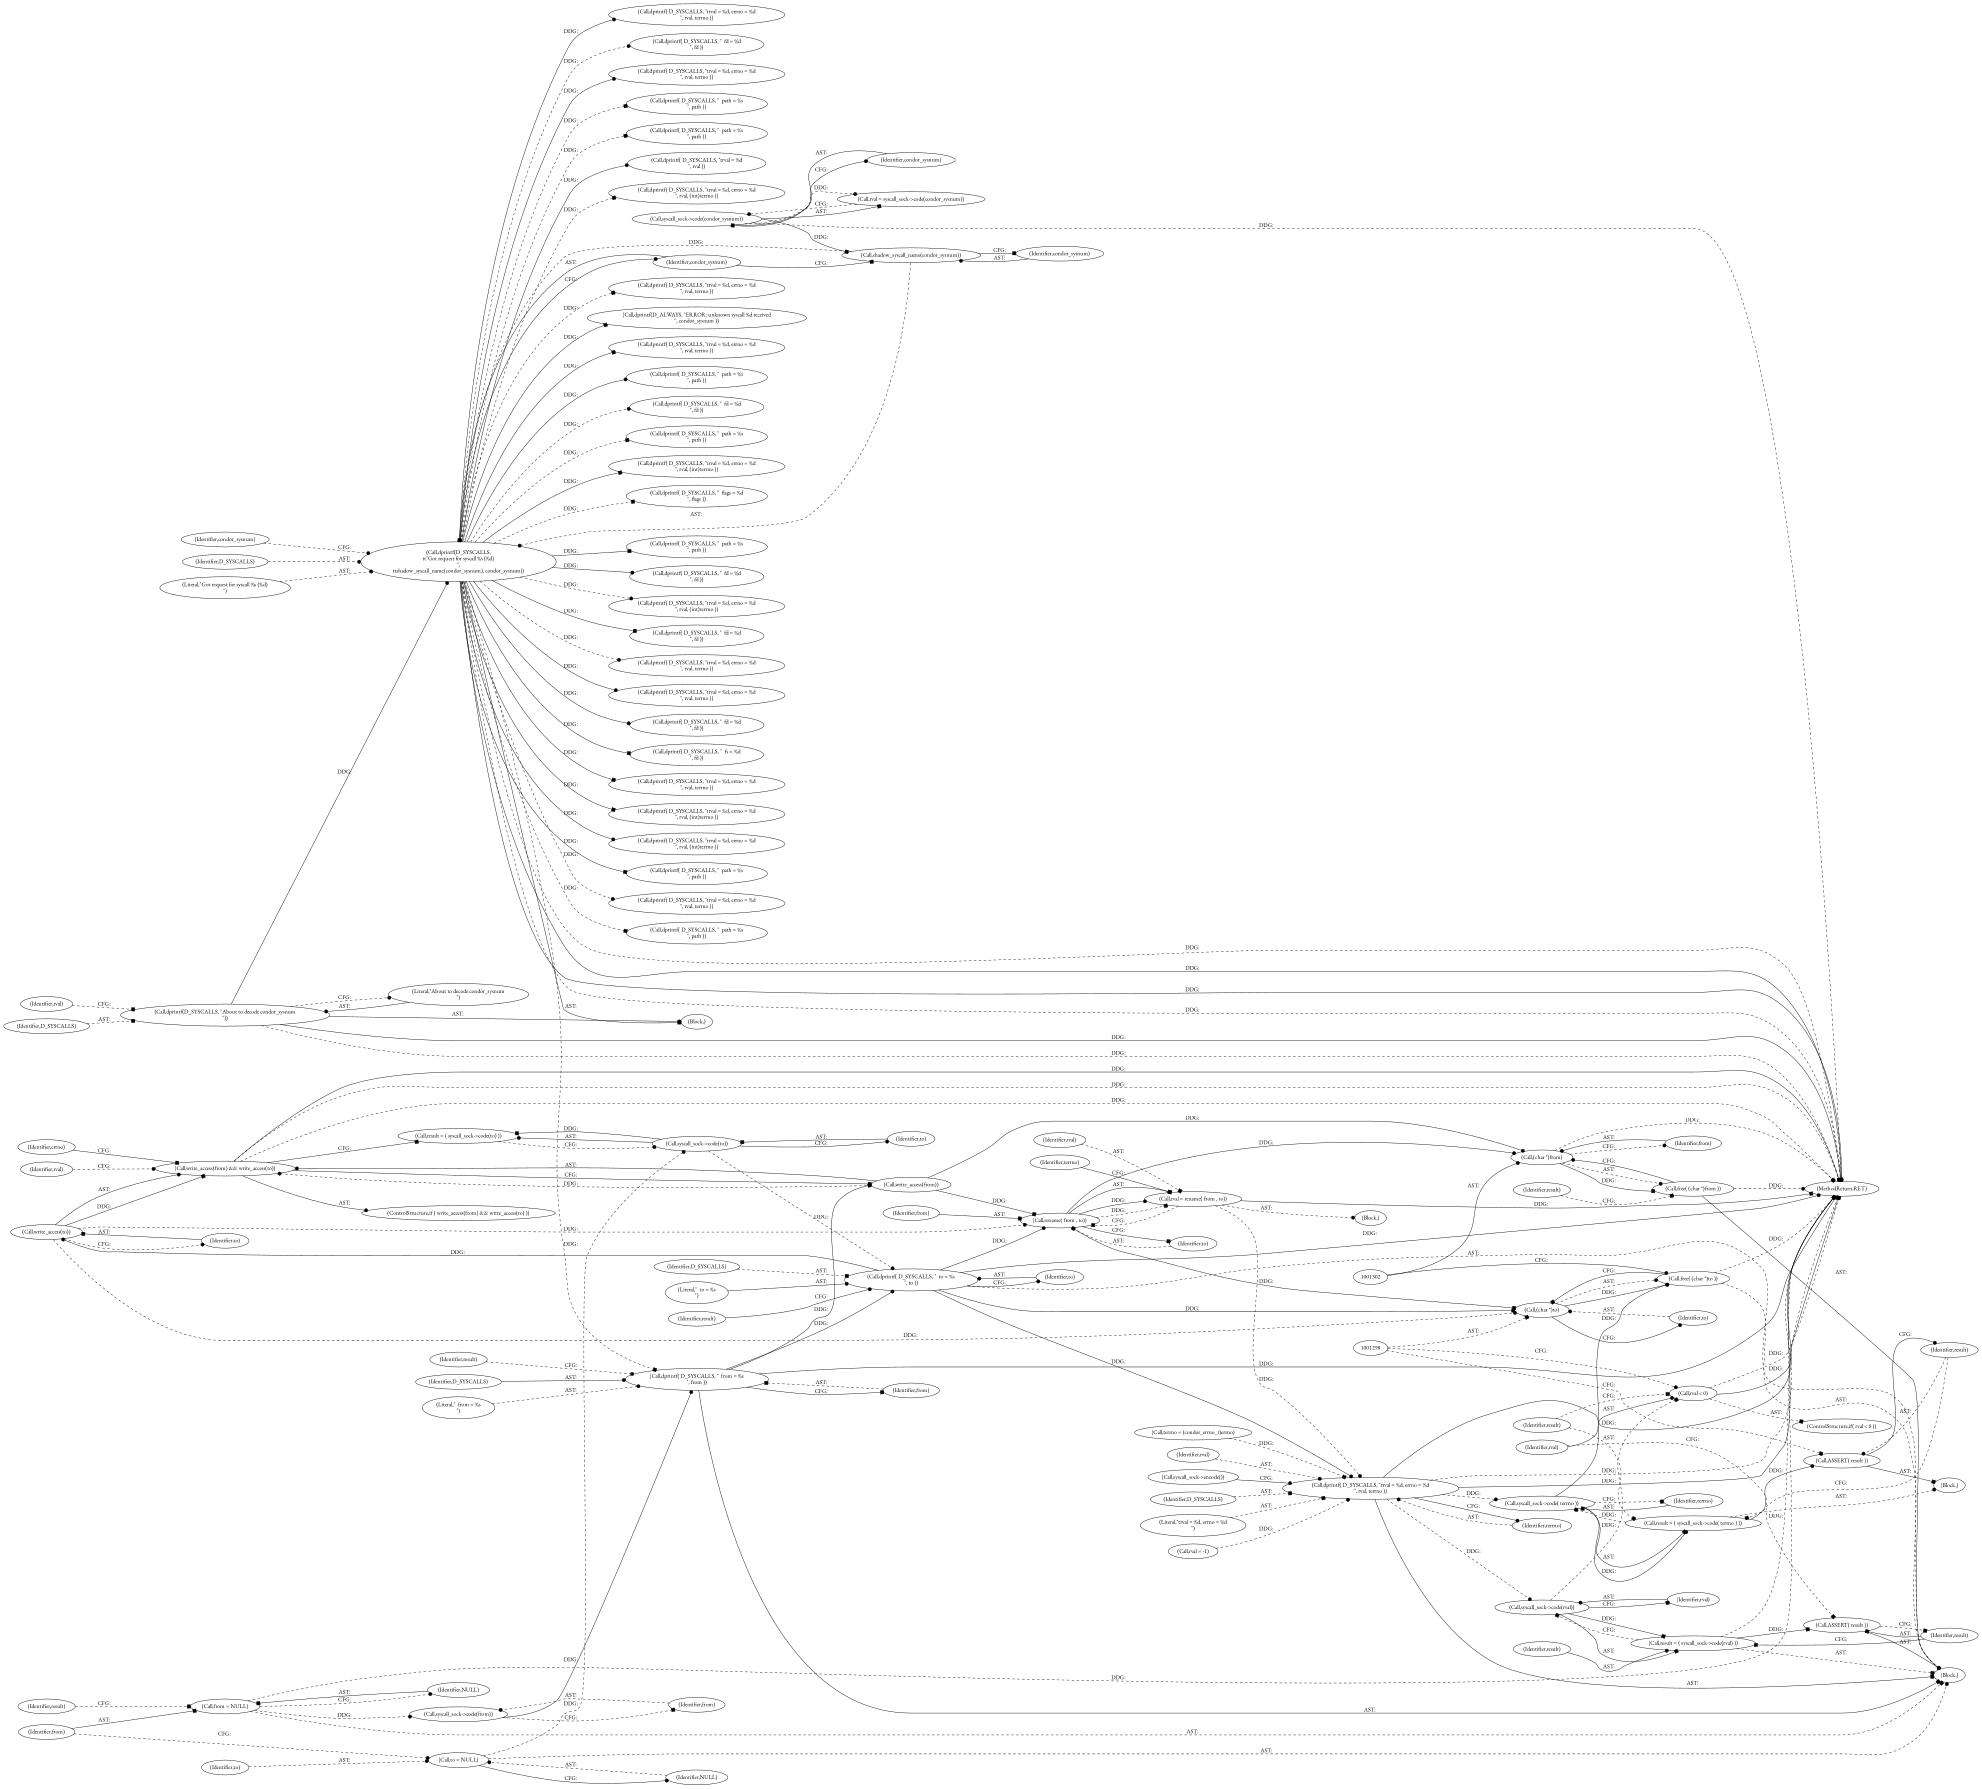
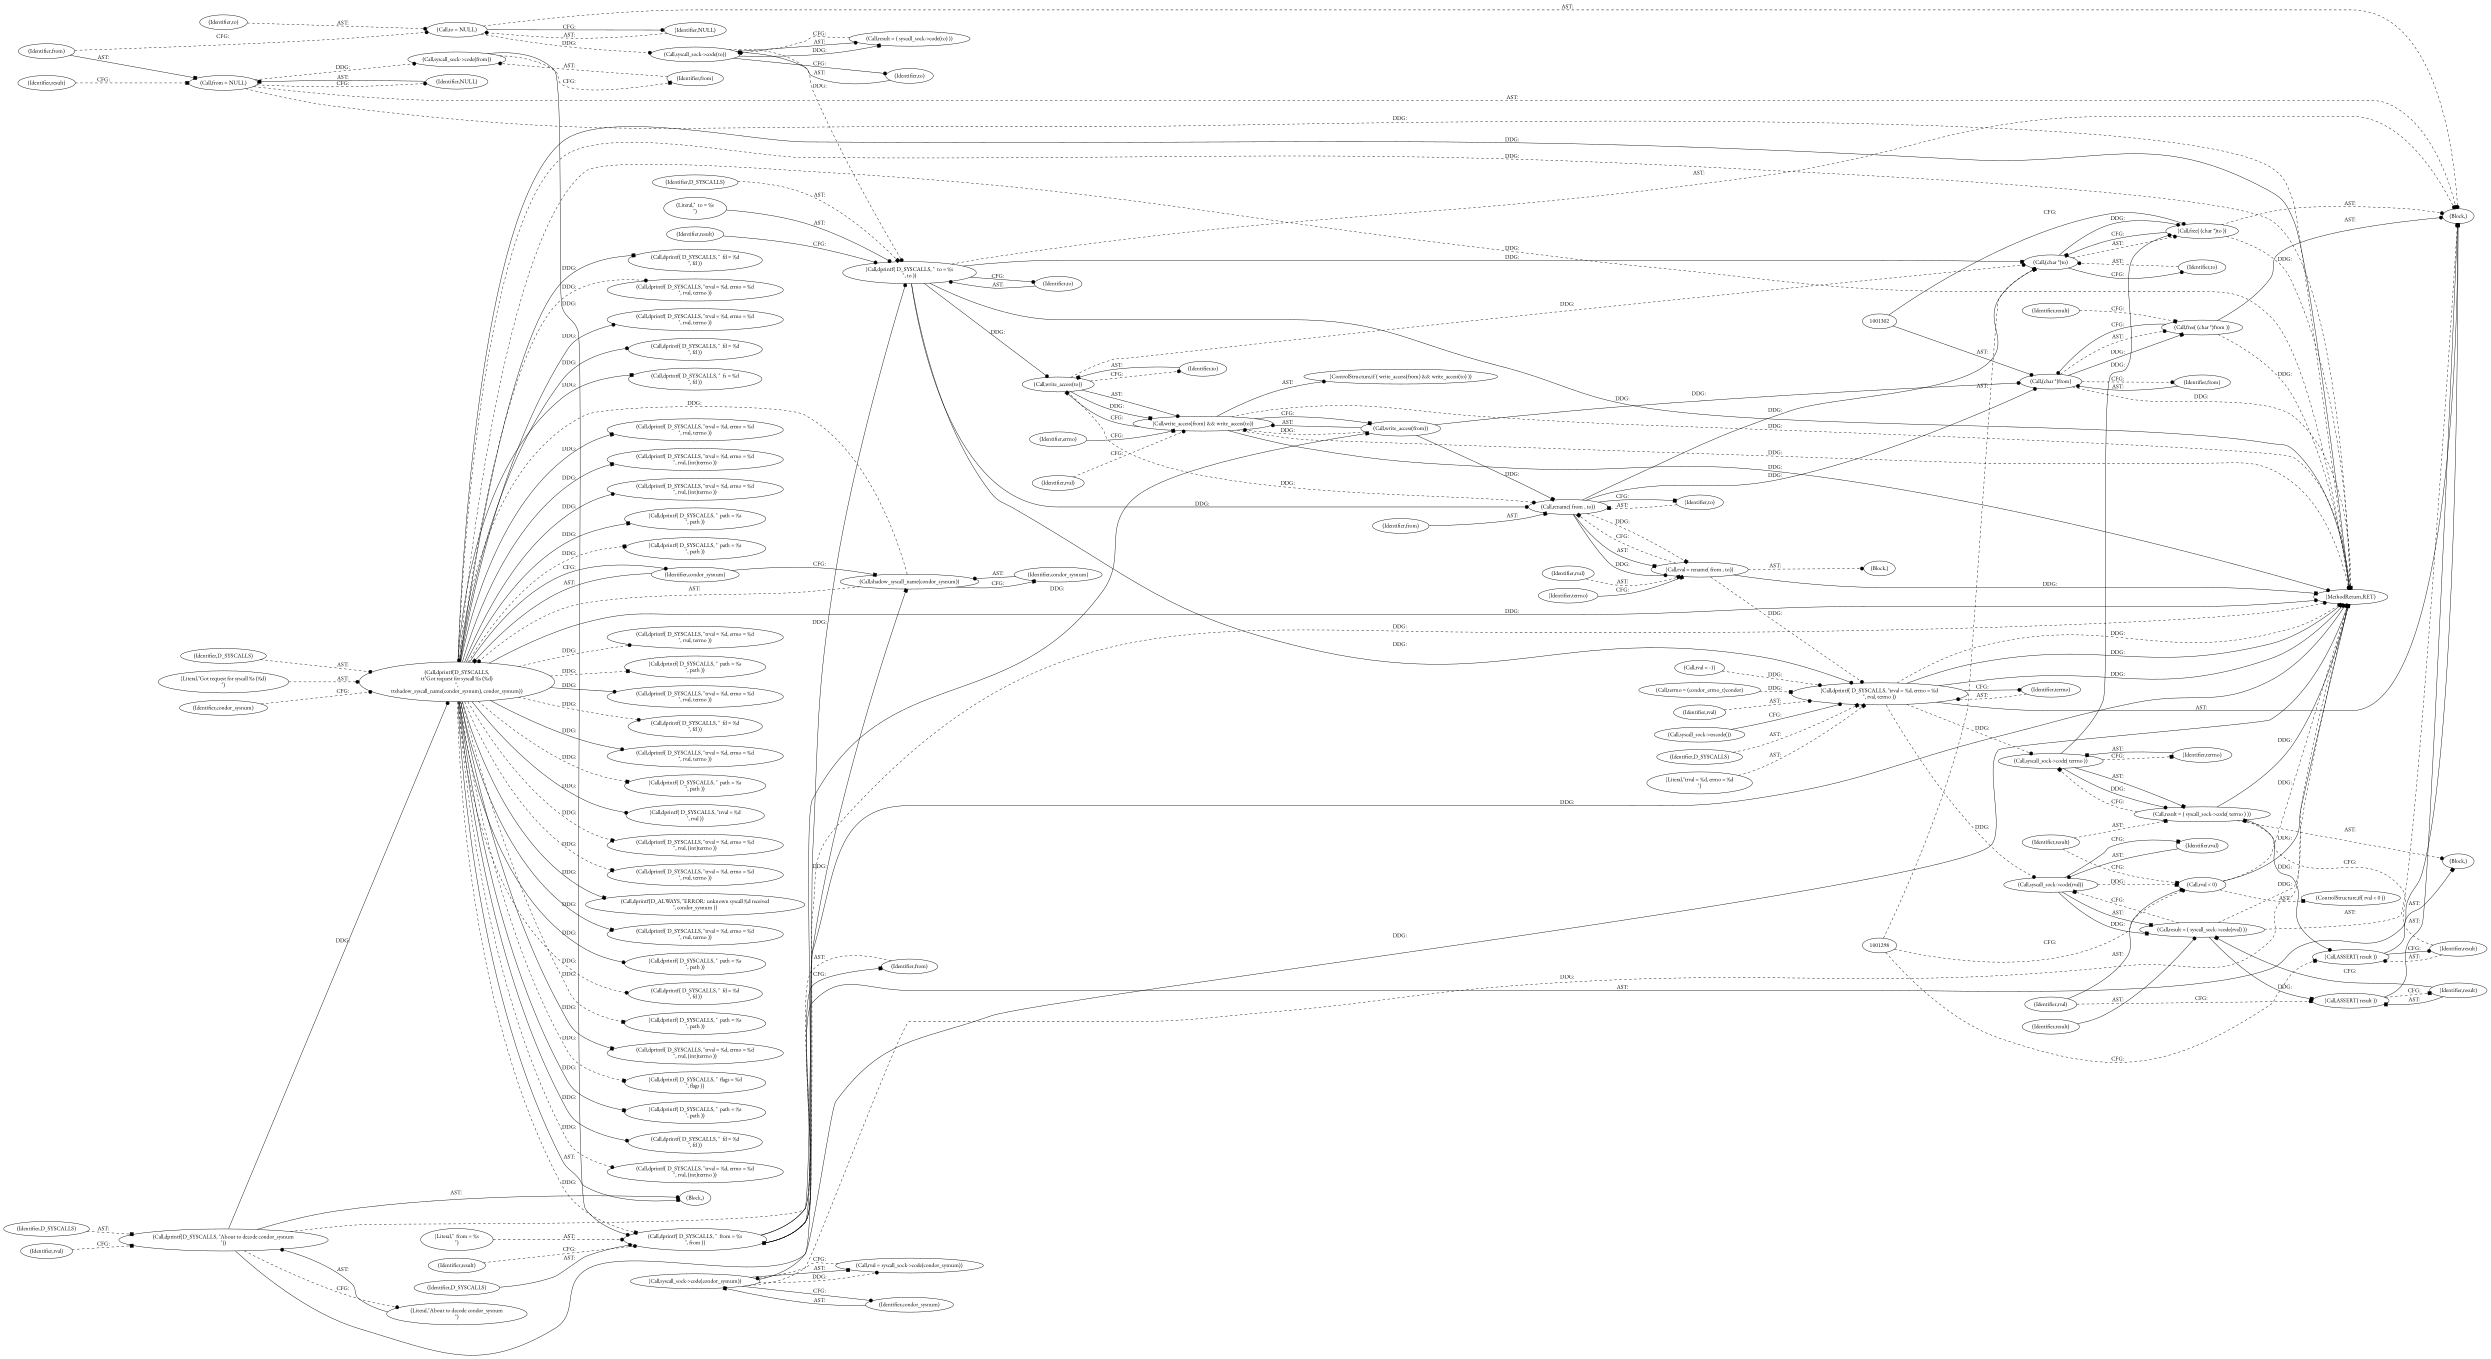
edge "(Call,result = ( syscall_sock->code( terrno ) ))" -> "(MethodReturn,RET)": added, label "DDG:"
edge "(Call,write_access(from) && write_access(to))" -> "(Call,result = ( syscall_sock->code(to) ))": now "(Call,write_access(from) && write_access(to))" -> "(Call,write_access(to))"
node "(Call,terrno = (condor_errno_t)errno)": label "(Call,terrno = (condor_errno_t)errno)" -> "(Call,terrno = (condor_errno_t)condor)"
edge "(Call,result = ( syscall_sock->code( terrno ) ))" -> "(Call,syscall_sock->code( terrno ))": label "DDG: " -> "CFG: "
